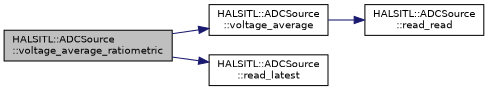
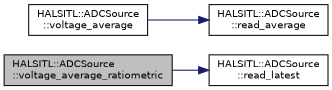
node "HALSITL::ADCSource ::read_read": label "HALSITL::ADCSource ::read_read" -> "HALSITL::ADCSource ::read_average"
edge "HALSITL::ADCSource ::voltage_average_ratiometric" -> "HALSITL::ADCSource ::voltage_average": removed
